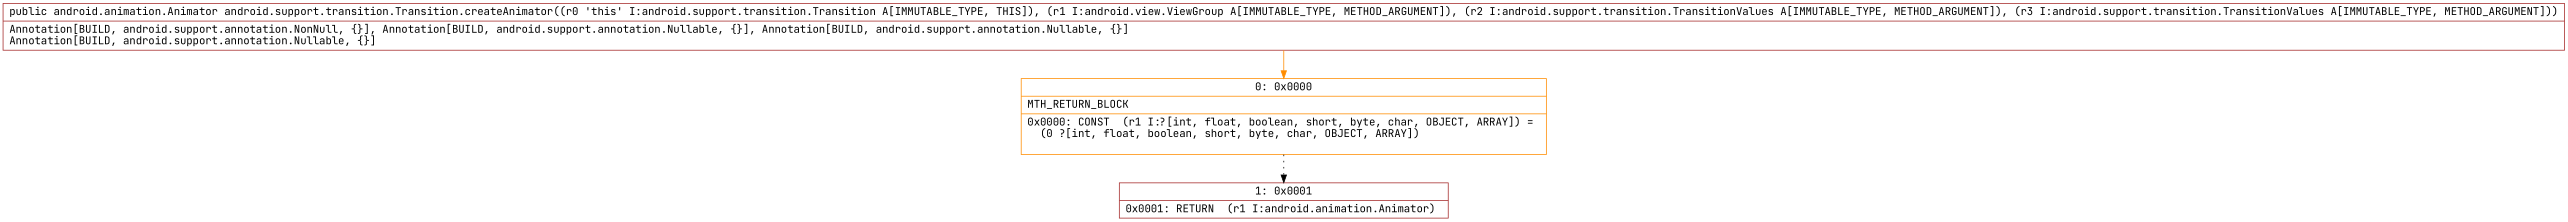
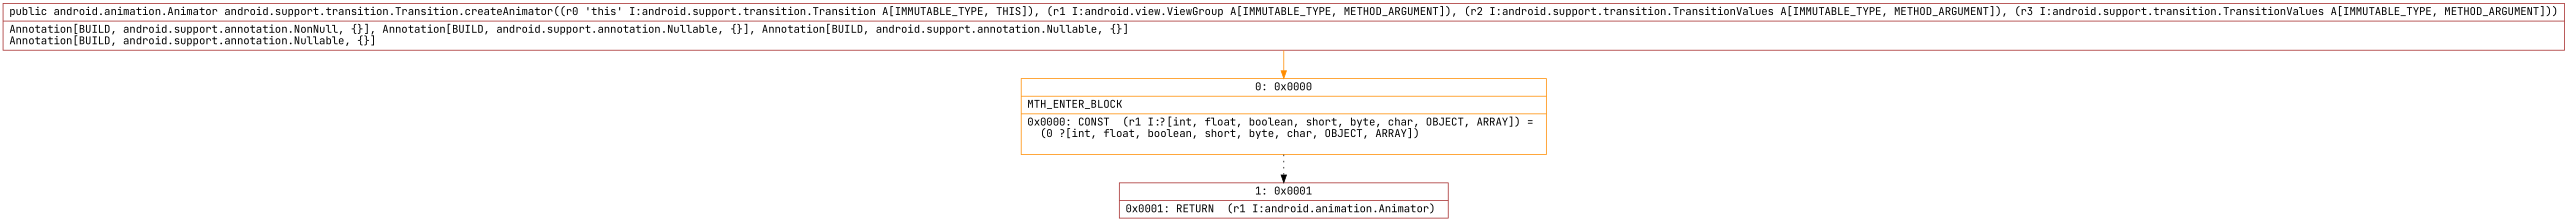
node "0: 0x0000": text "MTH_RETURN_BLOCK" -> "MTH_ENTER_BLOCK"
